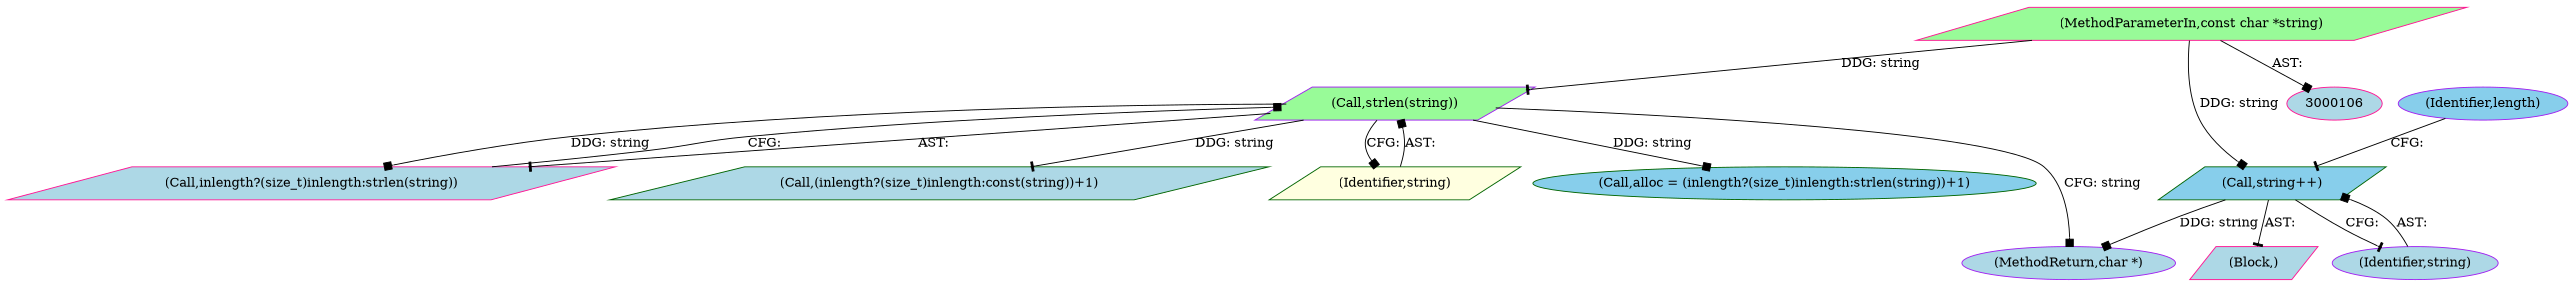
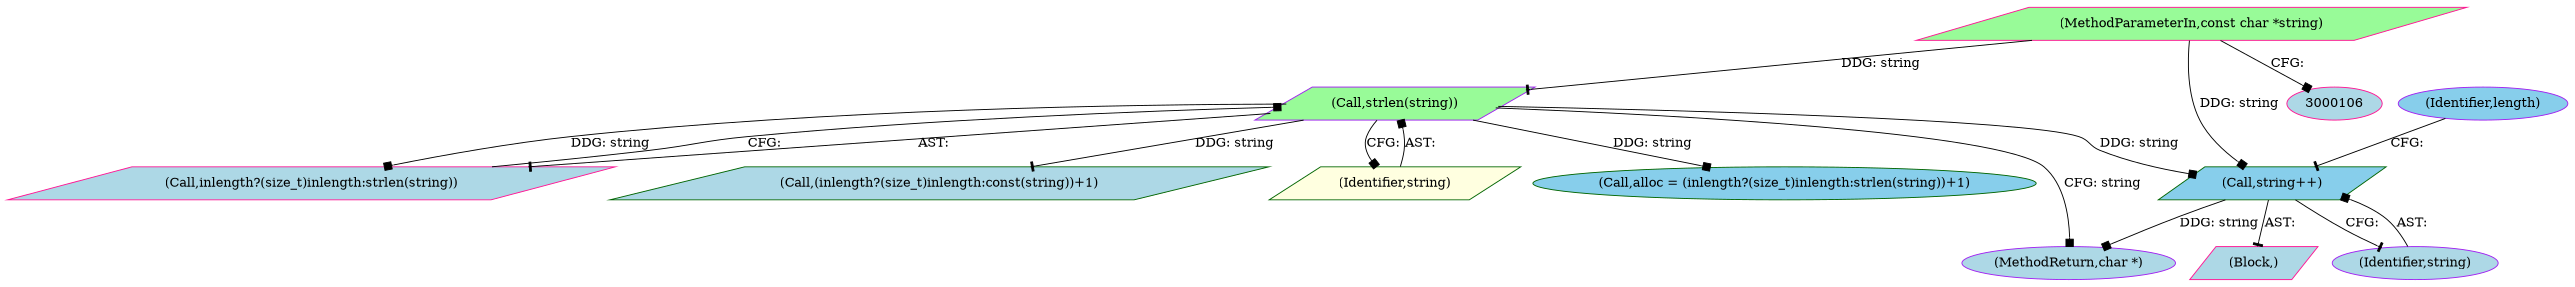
edge "(MethodParameterIn,const char *string)" -> "3000106": label "AST: " -> "CFG: "
edge "(Call,strlen(string))" -> "(Call,string++)": added, label "DDG: string"
